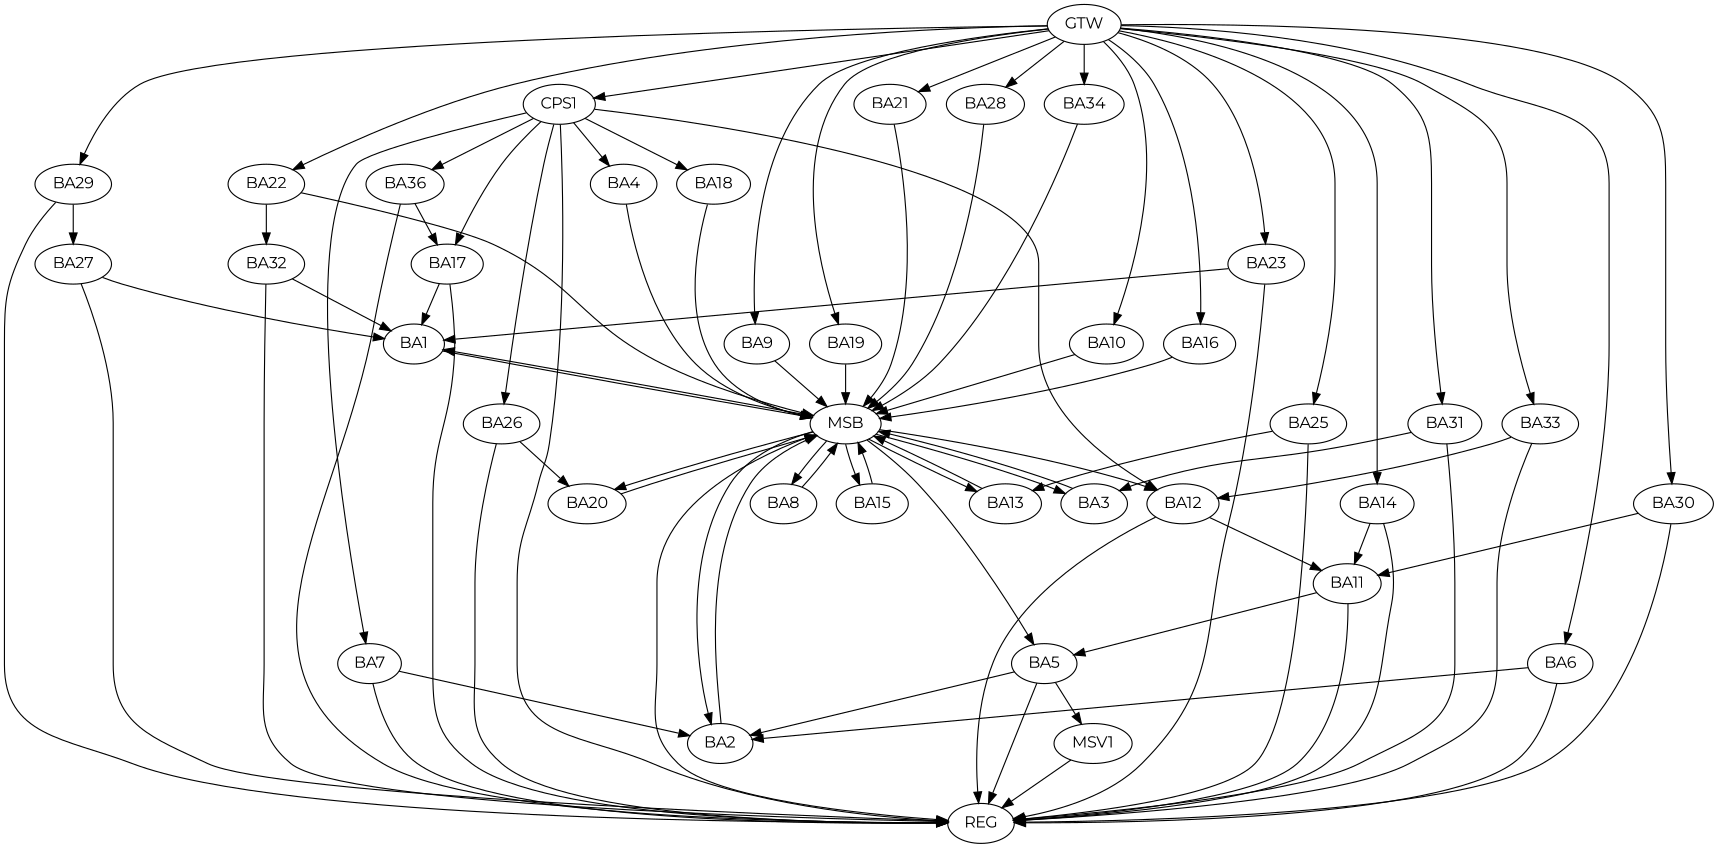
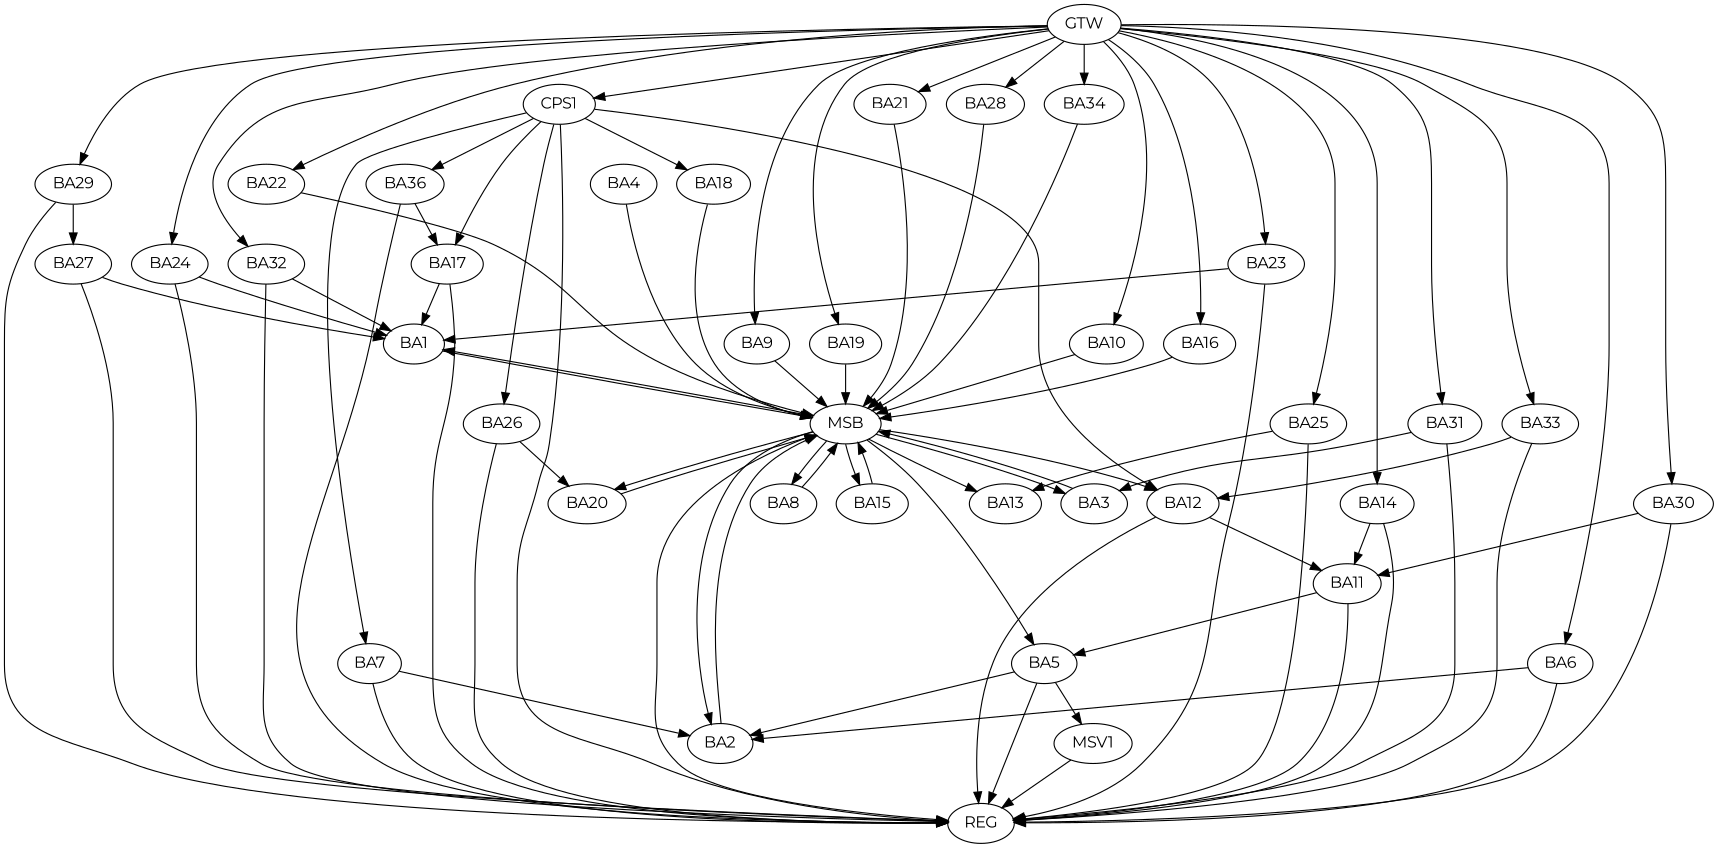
edge "CPS1" -> "BA4": removed
edge "BA22" -> "BA32": now "GTW" -> "BA32"
node "BA24": added
edge "BA13" -> "MSB": removed
